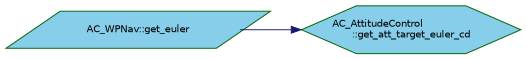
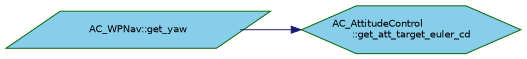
node "AC_WPNav::get_euler": label "AC_WPNav::get_euler" -> "AC_WPNav::get_yaw"
